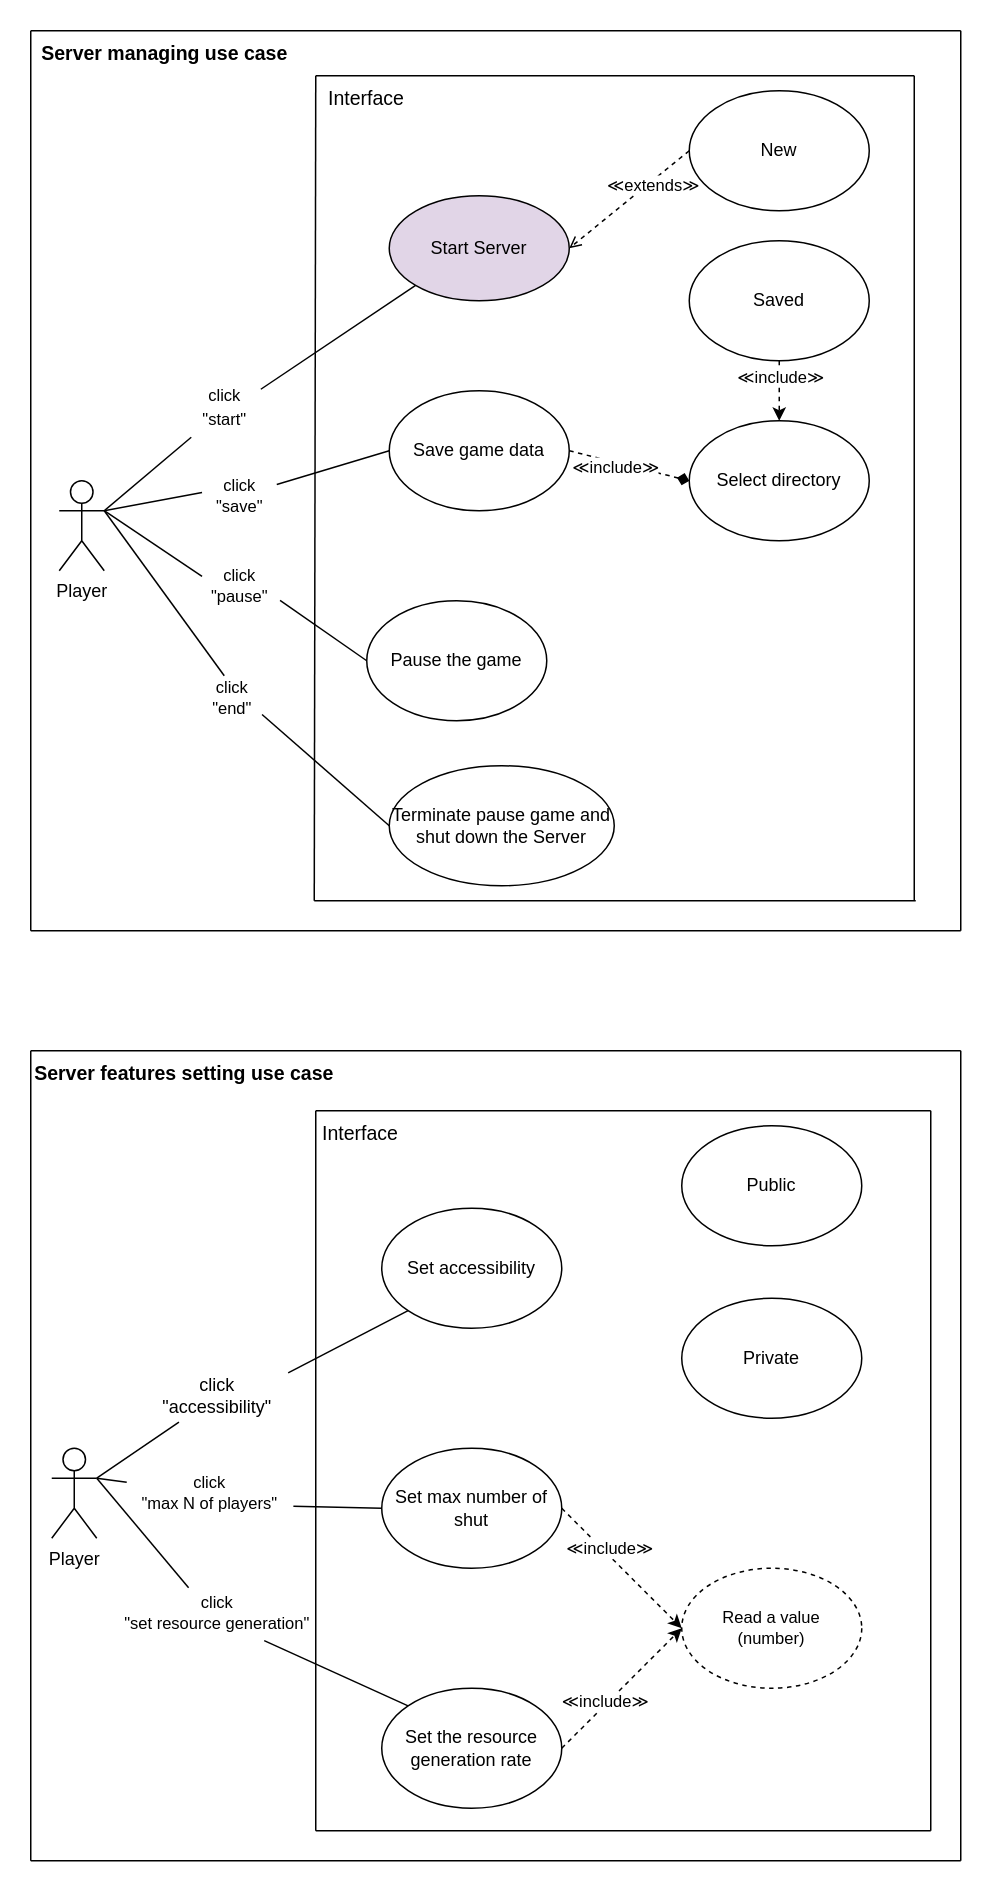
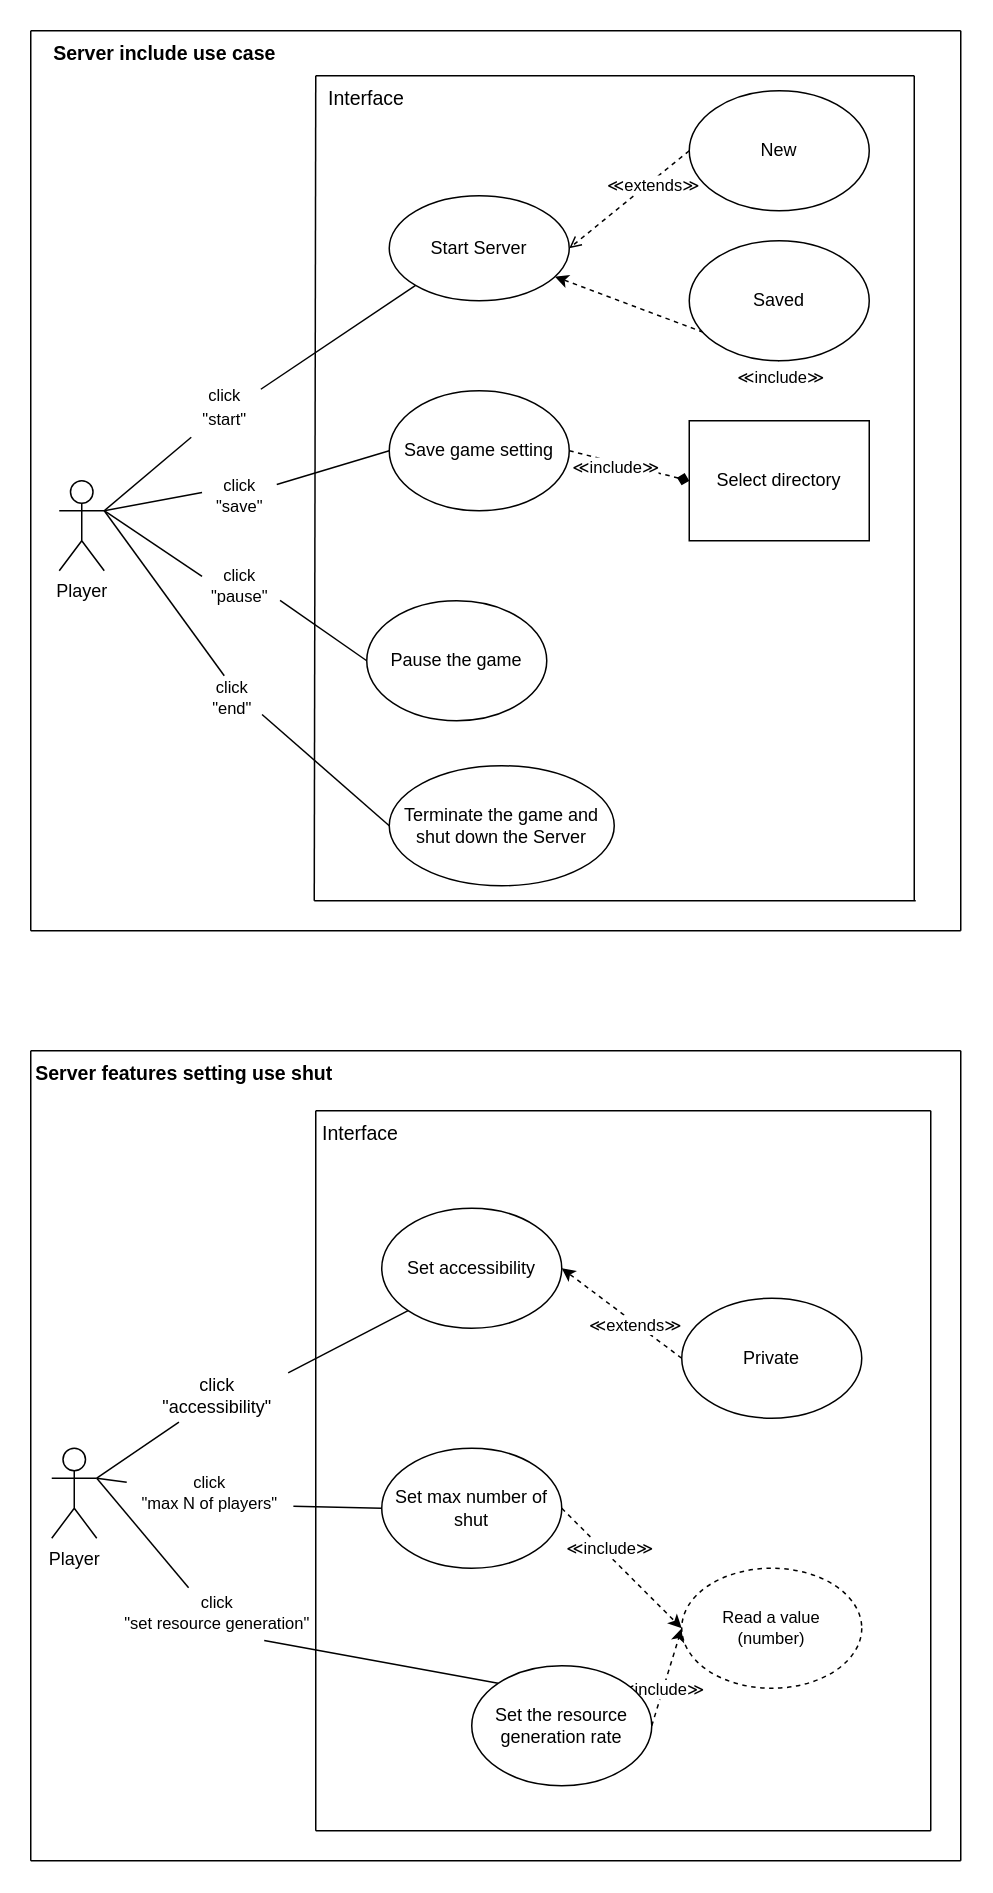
node "Server managing use case": label "Server managing use case" -> "Server include use case"
node "Start Server": fillcolor #e1d5e7 -> #ffffff
edge "Saved" -> "Select directory": now "Saved" -> "Start Server"
node "Save game data": label "Save game data" -> "Save game setting"
node "Select directory": shape ellipse -> rectangle
node "Terminate pause game and shut down the Server": label "Terminate pause game and shut down the Server" -> "Terminate the game and shut down the Server"
node "Server features setting use case": label "Server features setting use case" -> "Server features setting use shut"
node "Public": removed
edge "Private" -> "Set accessibility": added, label "≪extends≫"
node "Set the resource generation rate": moved (472, 1748) -> (562, 1726)
